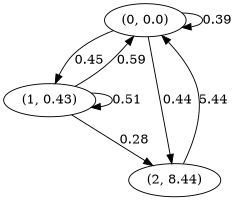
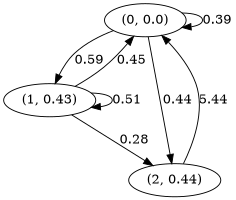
edge "(0, 0.0)" -> "(1, 0.43)": label "0.45" -> "0.59"
edge "(1, 0.43)" -> "(0, 0.0)": label "0.59" -> "0.45"
node "(2, 8.44)": label "(2, 8.44)" -> "(2, 0.44)"
